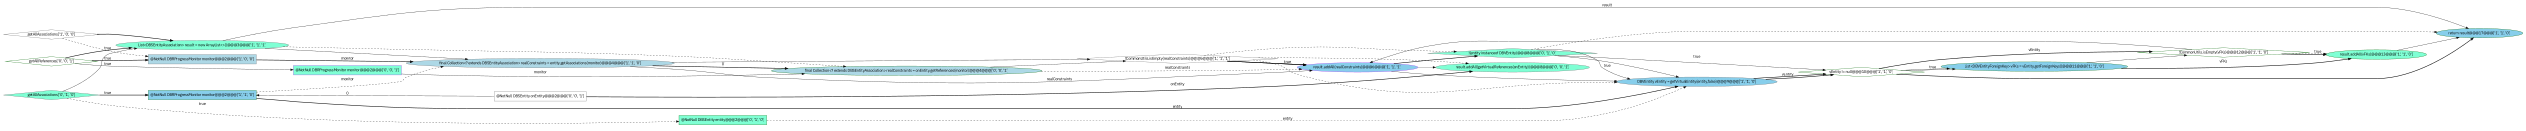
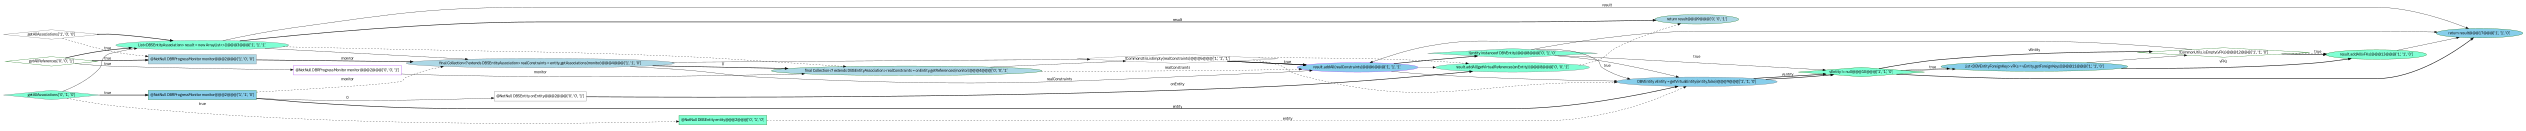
node "return result@@@9@@@['0', '0', '1']": added
edge "!(entity instanceof DBVEntity)@@@8@@@['0', '1', '0']" -> "return result@@@17@@@['1', '1', '0']": style dashed -> solid
edge "!CommonUtils.isEmpty(realConstraints)@@@5@@@['1', '1', '1']" -> "!(entity instanceof DBVEntity)@@@8@@@['0', '1', '0']": removed
node "@NotNull DBRProgressMonitor monitor@@@2@@@['0', '0', '1']": fillcolor aquamarine -> white
node "vEntity != null@@@10@@@['1', '1', '0']": fillcolor white -> aquamarine
edge "@NotNull DBSEntity onEntity@@@2@@@['0', '0', '1']" -> "@NotNull DBRProgressMonitor monitor@@@2@@@['1', '1', '0']": reversed
